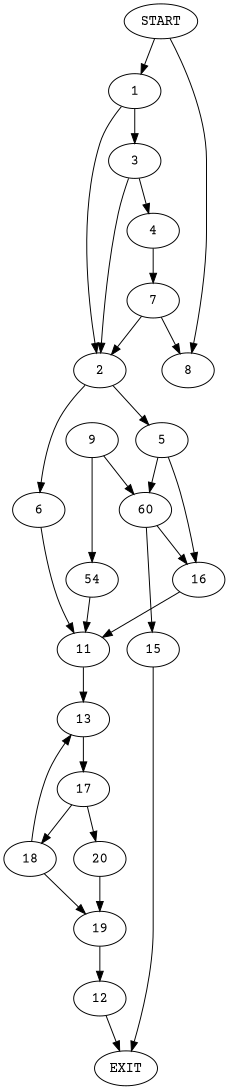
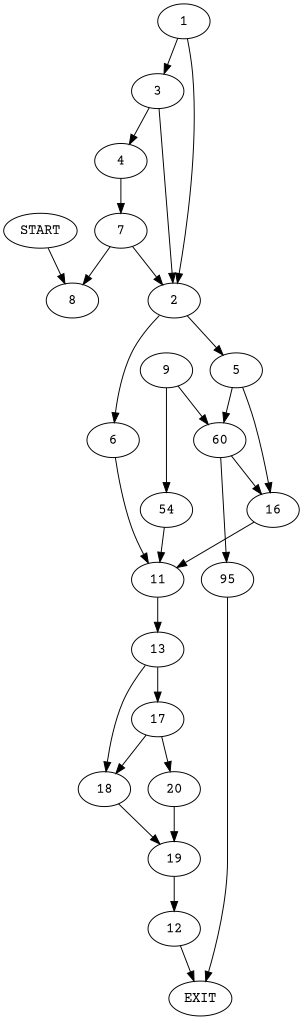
edge "START" -> "1": removed
node "15": label "15" -> "95"
edge "18" -> "13": reversed
